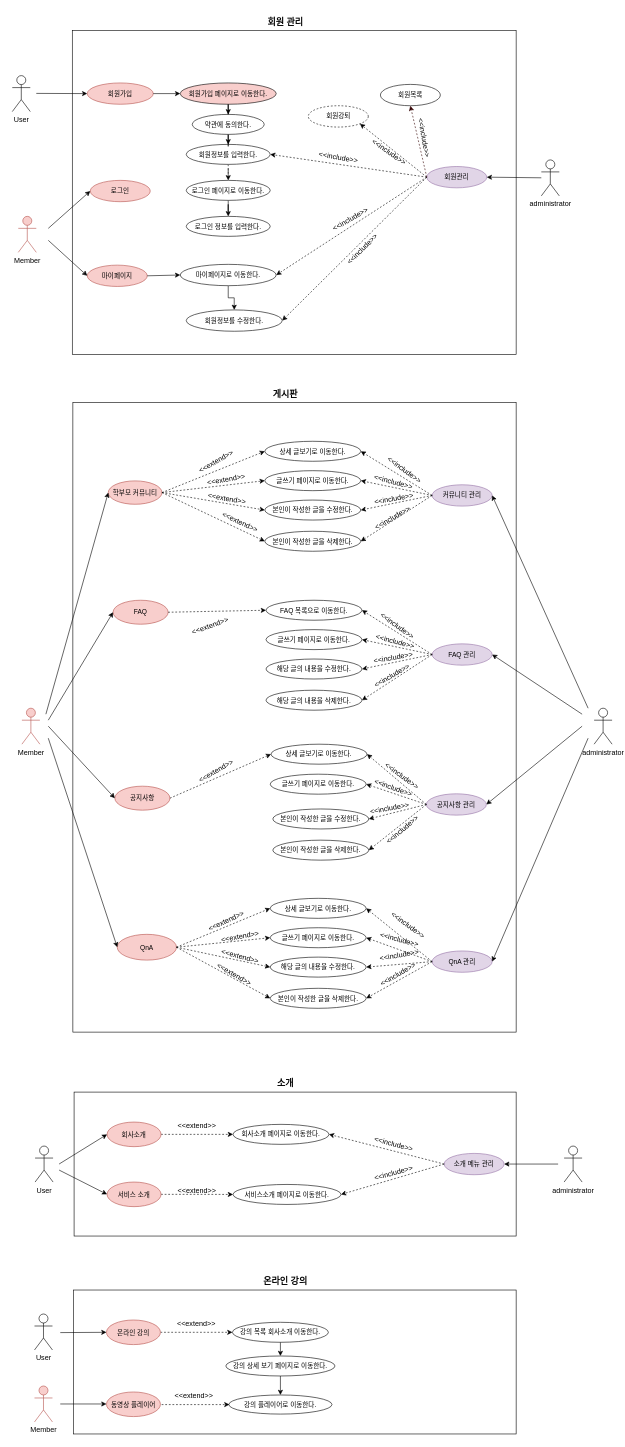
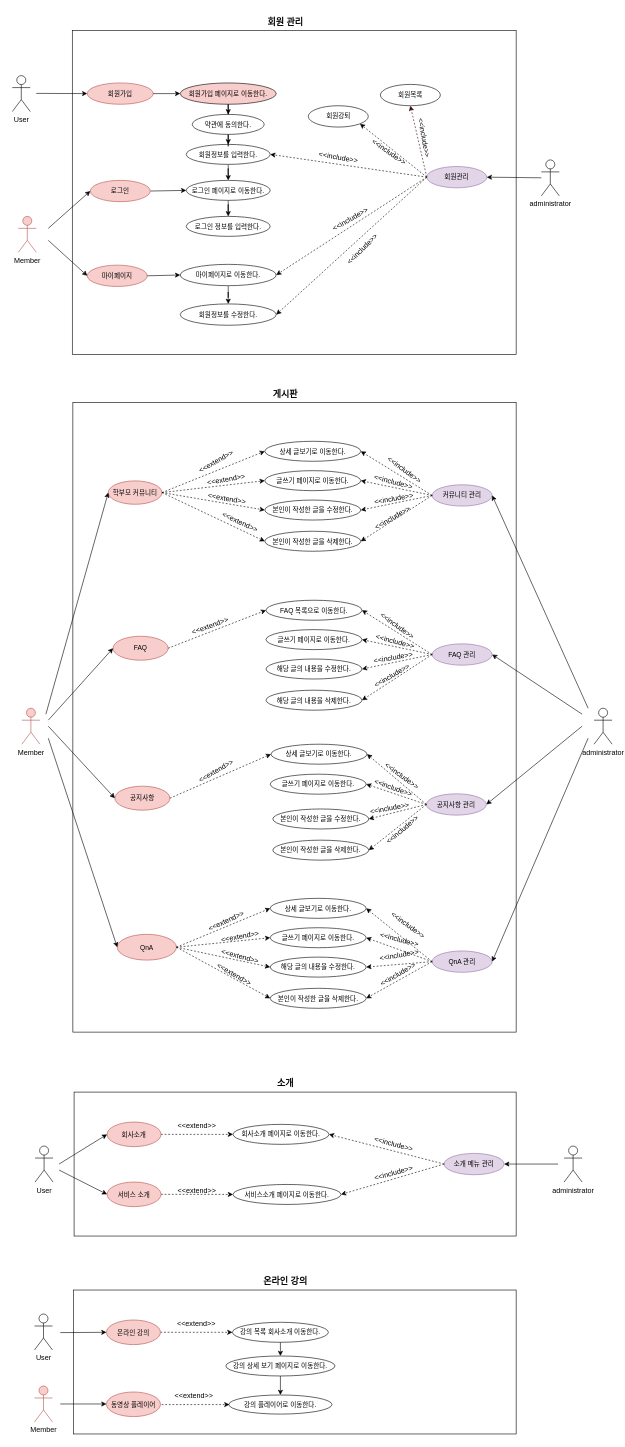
node "회원강퇴": style dashed -> solid
edge "회원정보를 입력한다." -> "로그인 페이지로 이동한다.": style dashed -> solid
edge "로그인" -> "로그인 페이지로 이동한다.": added
node "회원정보를 수정한다.": moved (234, 321) -> (228, 315)
node "FAQ": moved (141, 612) -> (141, 648)
